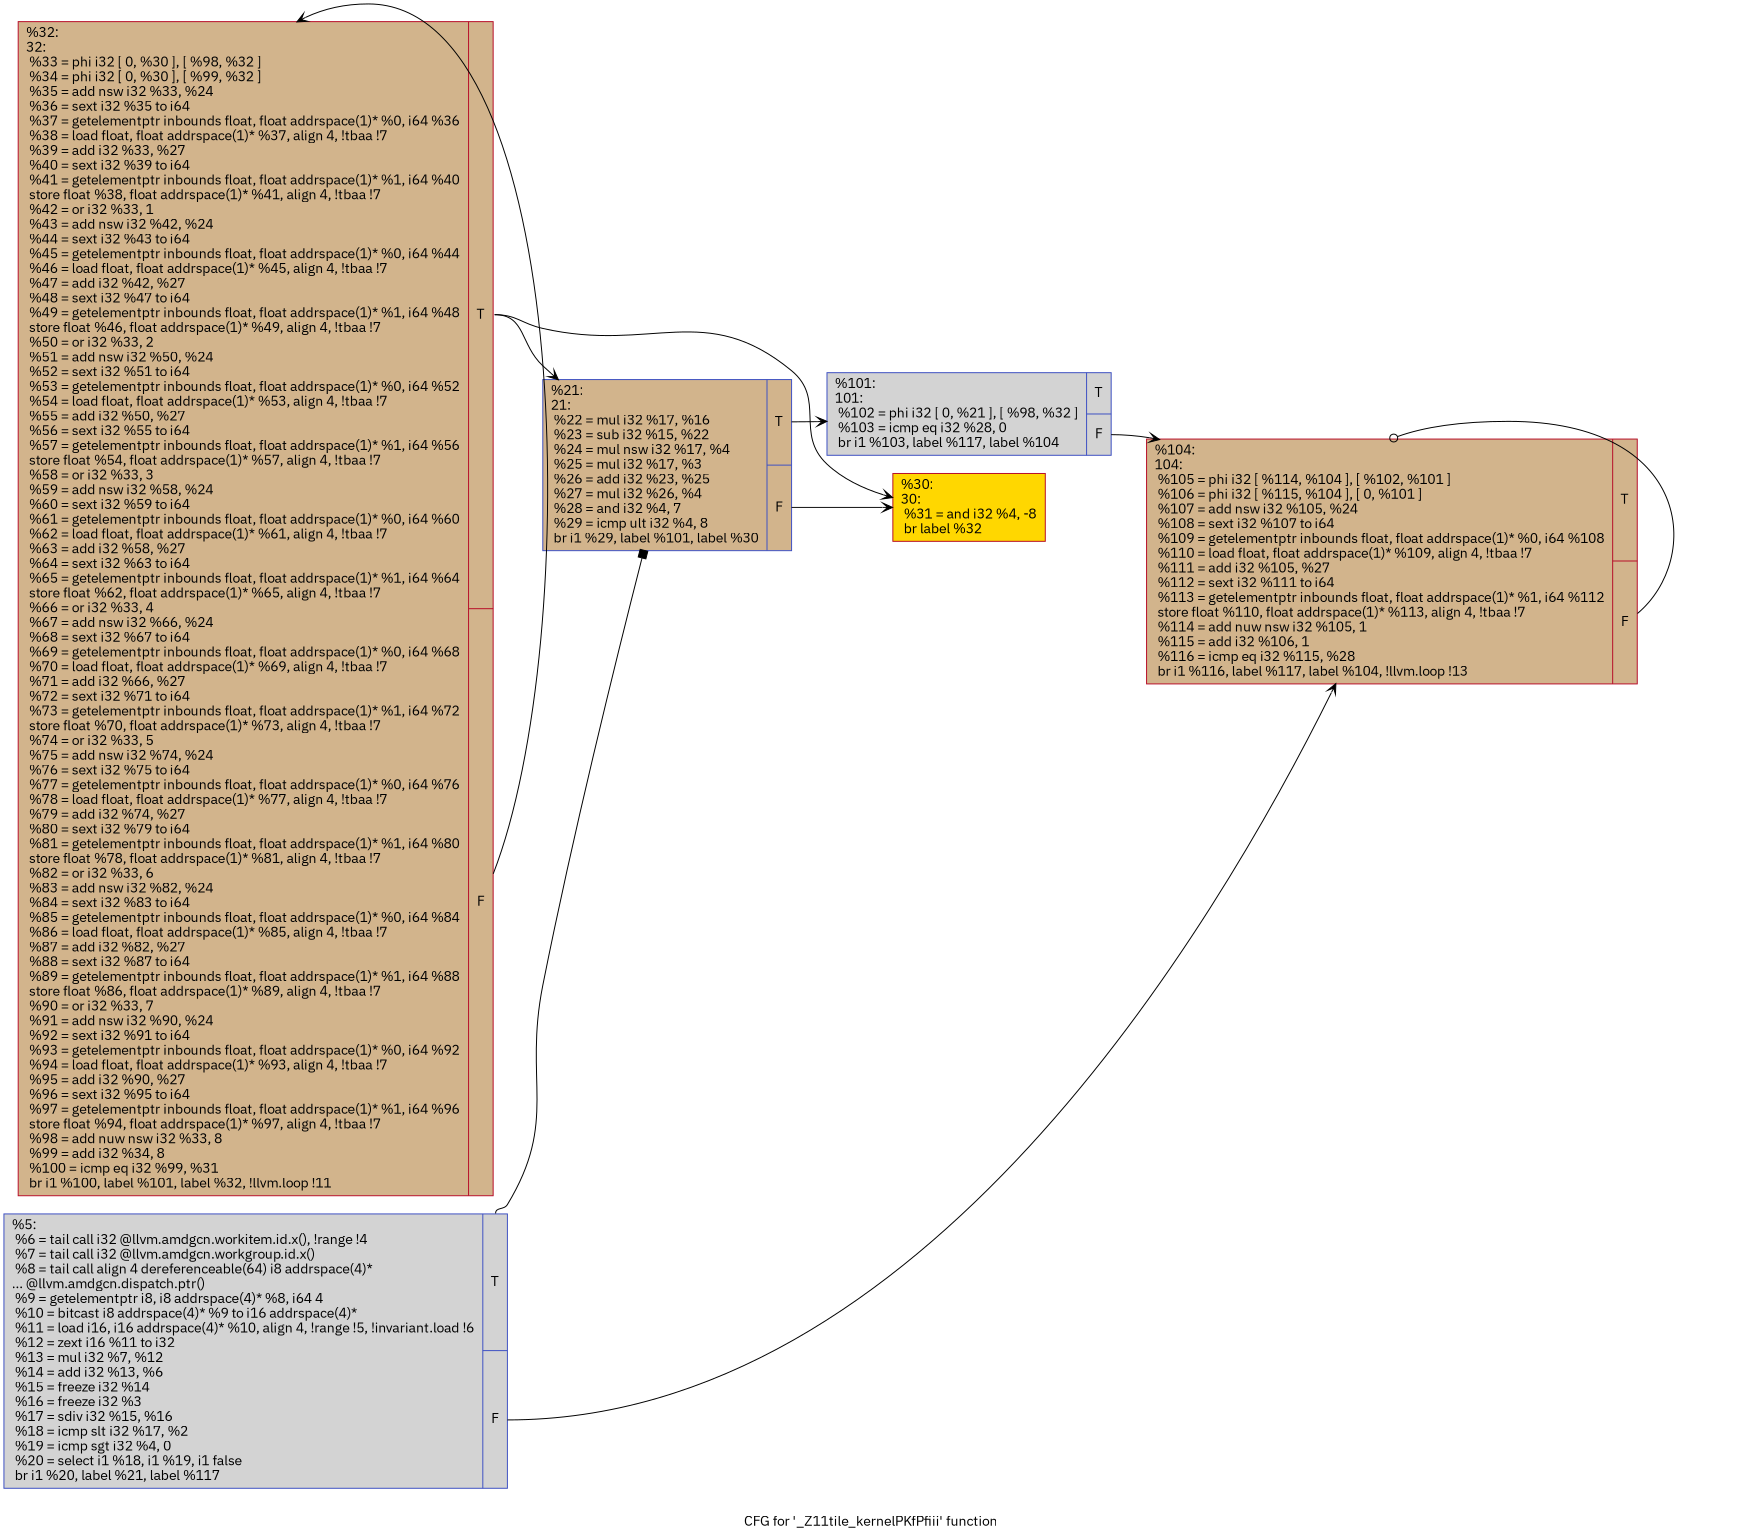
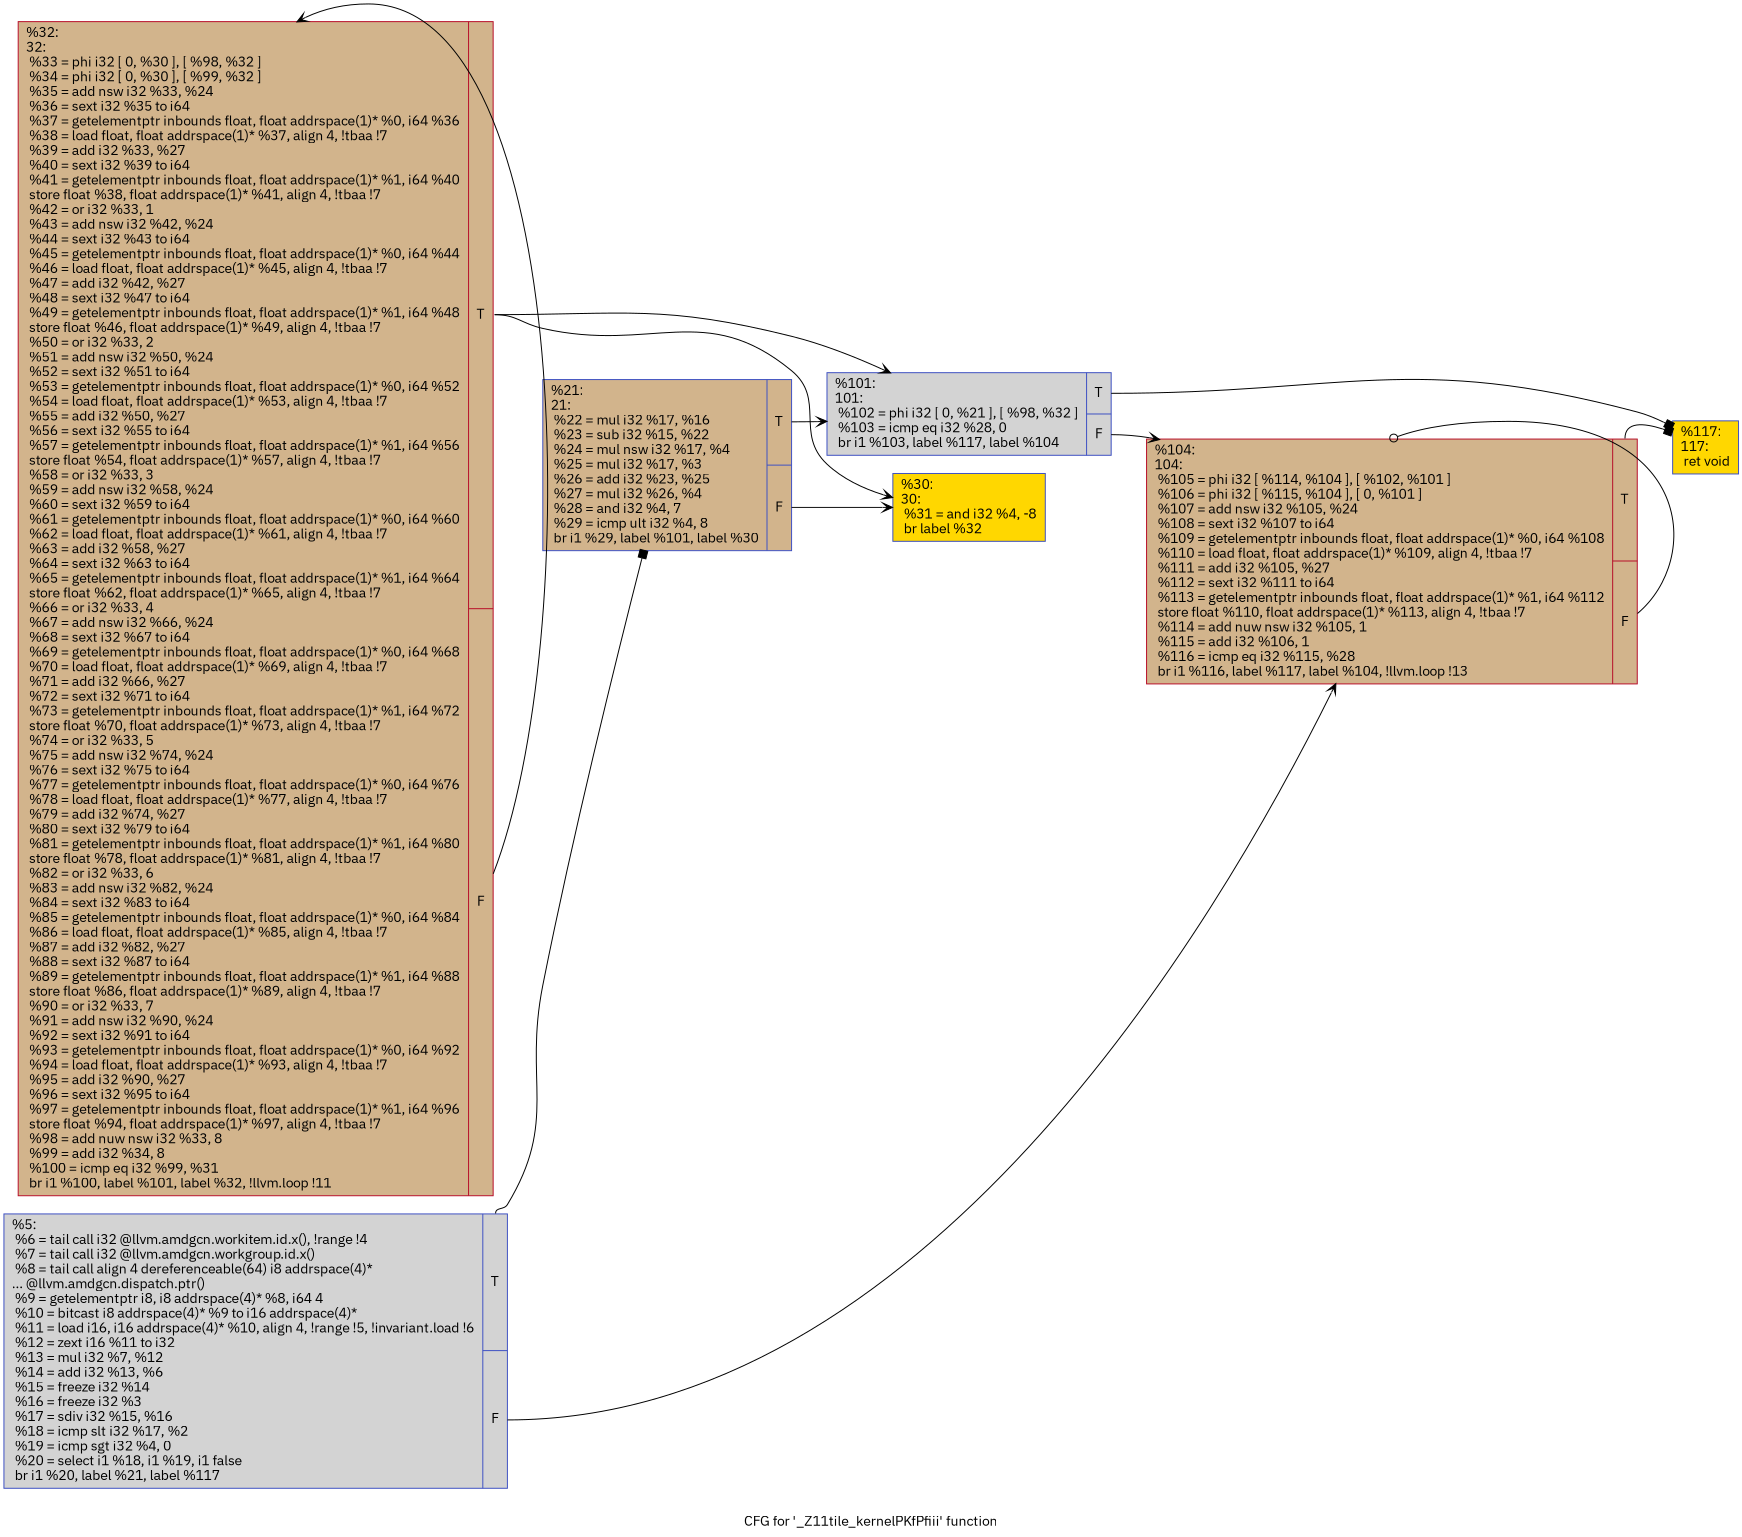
edge "%32:" -> "%21:": now "%32:" -> "%101:"
node "%117:": added
node "%30:": color #b70d28ff -> #3d50c3ff
